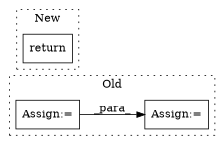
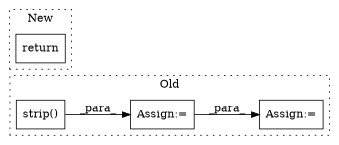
node "strip()": added
